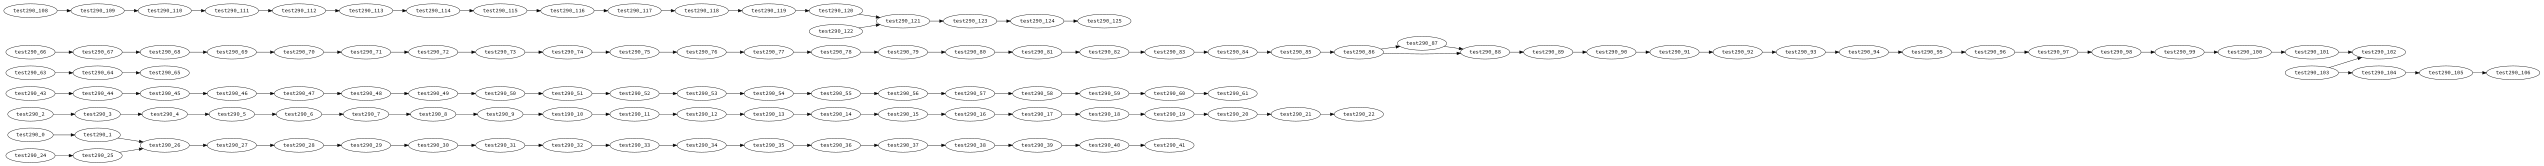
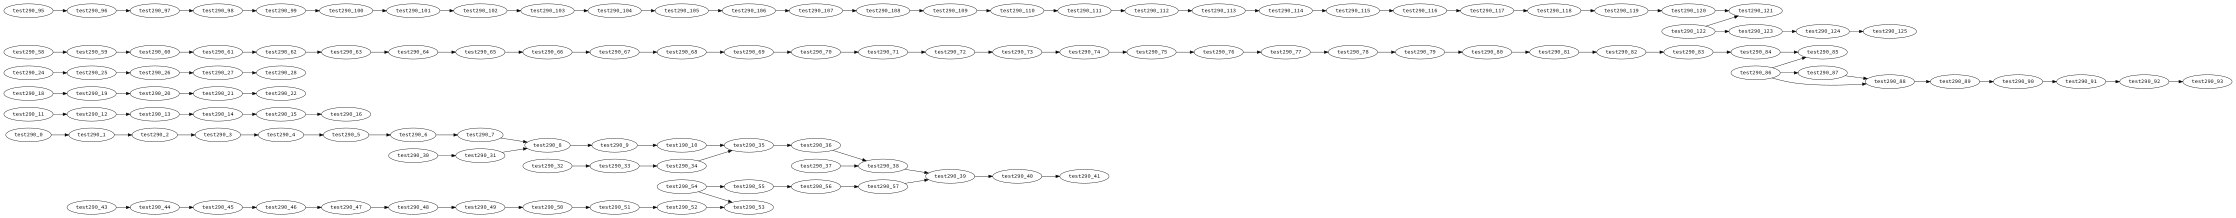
node "test290_107": added
edge "test290_121" -> "test290_123": now "test290_122" -> "test290_123"
node "test290_62": added
edge "test290_65" -> "test290_66": added
edge "test290_85" -> "test290_86": reversed
node "test290_94": removed
edge "test290_103" -> "test290_102": reversed
edge "test290_53" -> "test290_54": reversed
edge "test290_57" -> "test290_58": now "test290_57" -> "test290_39"
edge "test190_10" -> "test290_11": now "test190_10" -> "test290_35"
node "test290_17": removed
edge "test290_1" -> "test290_26": now "test290_1" -> "test290_2"
node "test290_29": removed
edge "test290_31" -> "test290_32": now "test290_31" -> "test290_8"
edge "test290_36" -> "test290_37": now "test290_36" -> "test290_38"
